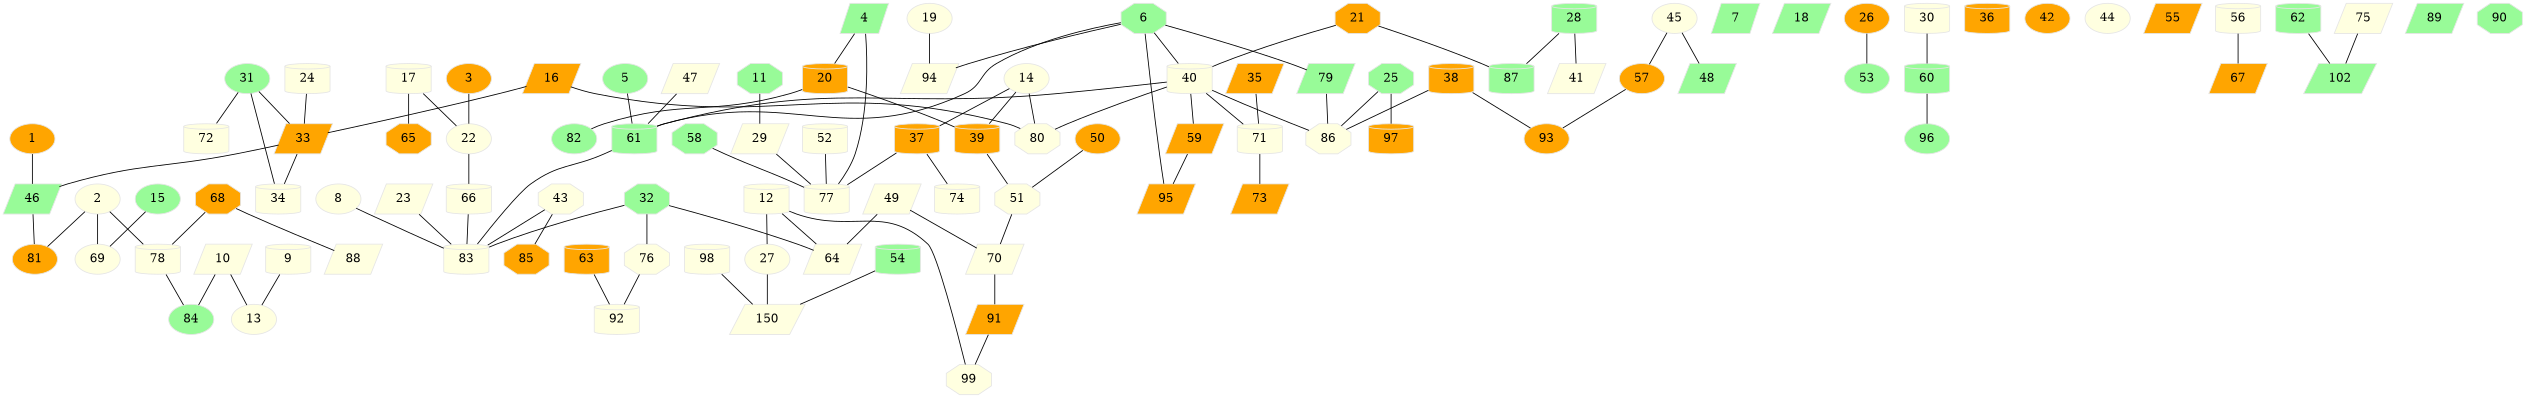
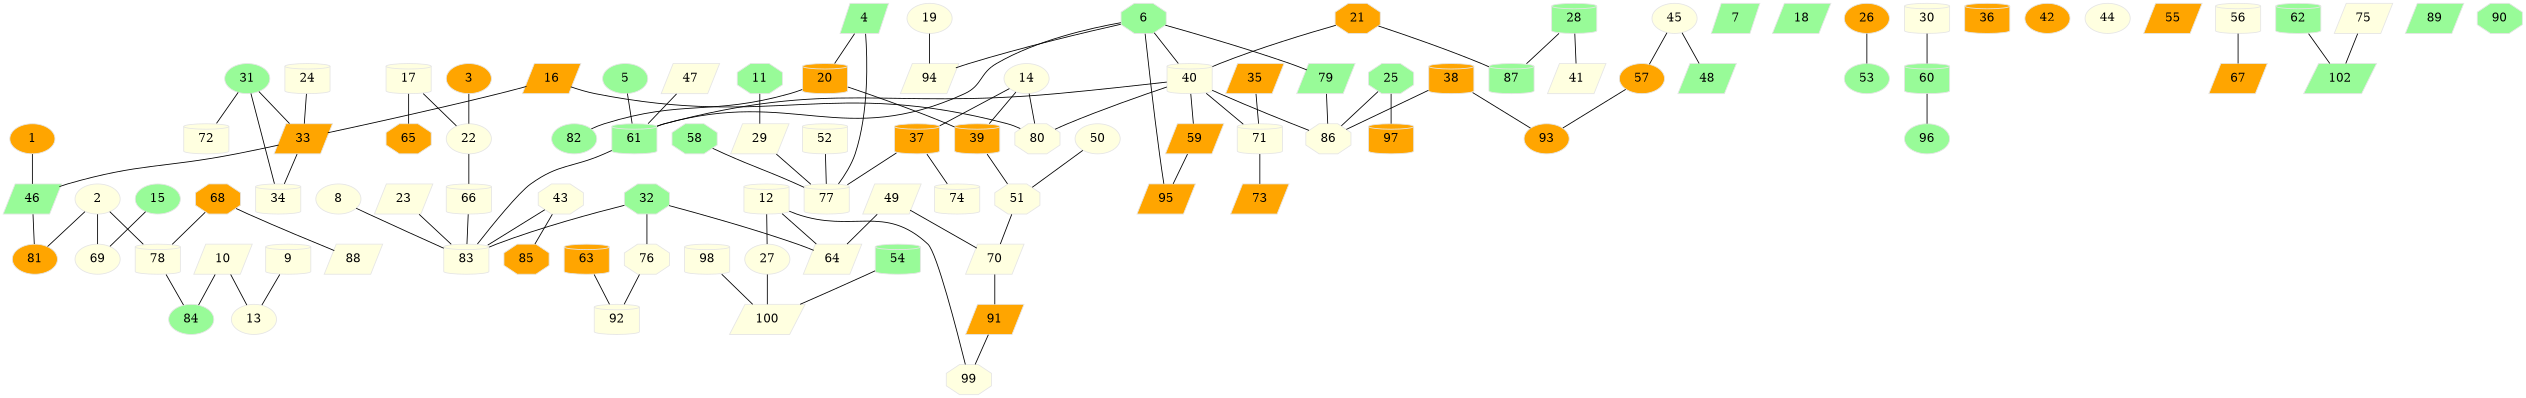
node "50": fillcolor orange -> lightyellow
node "150": label "150" -> "100"
